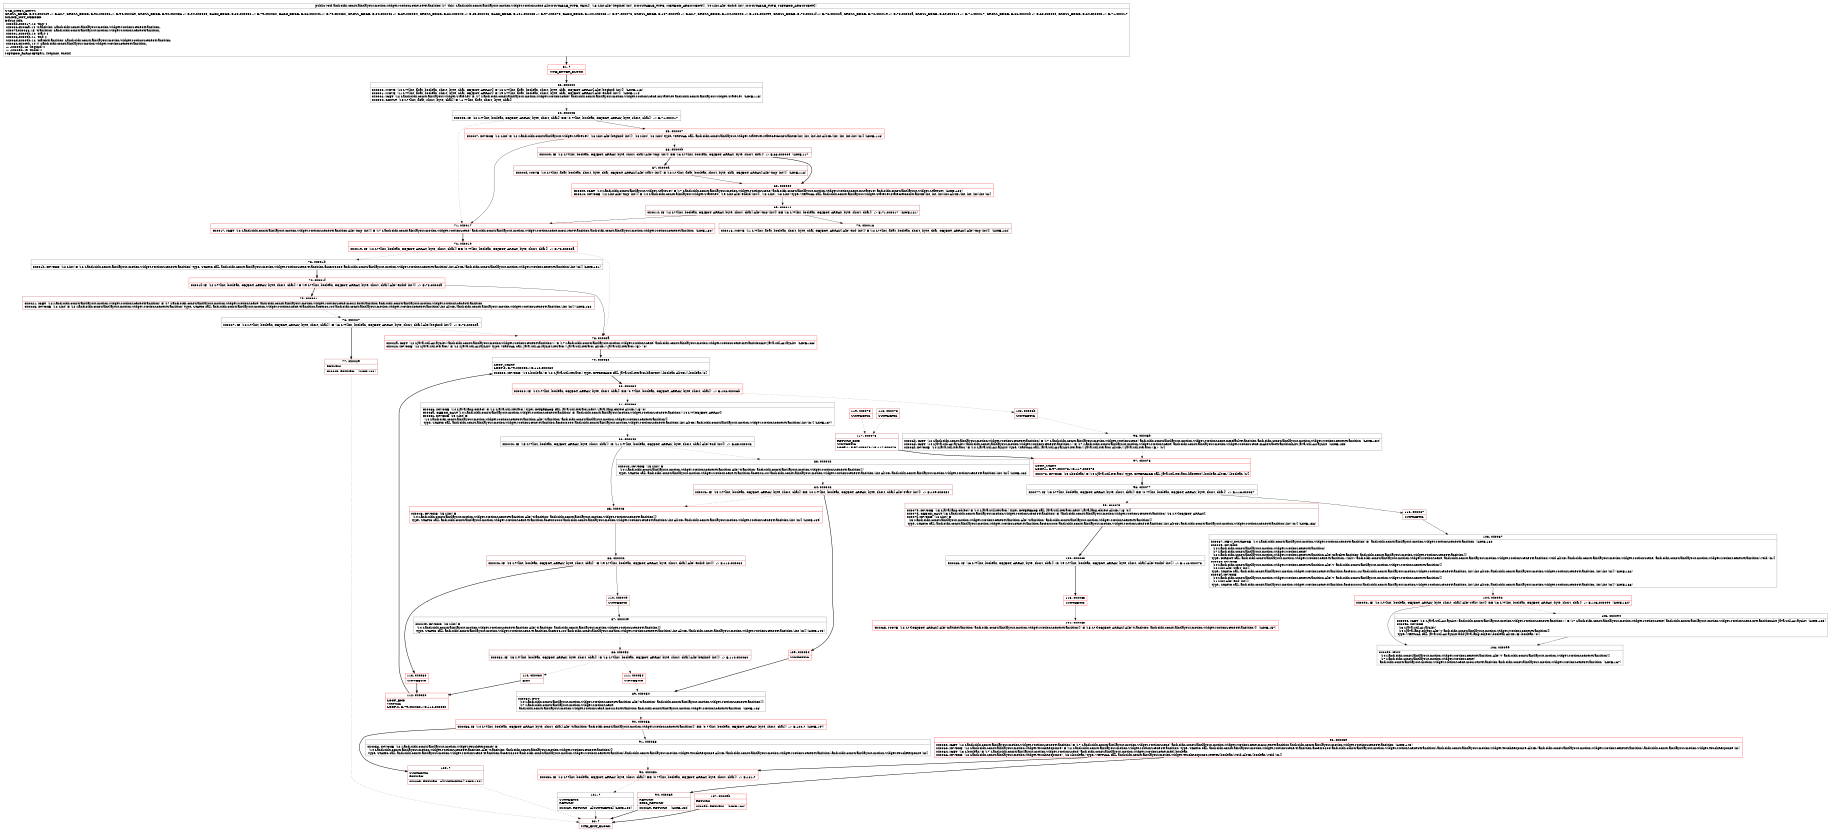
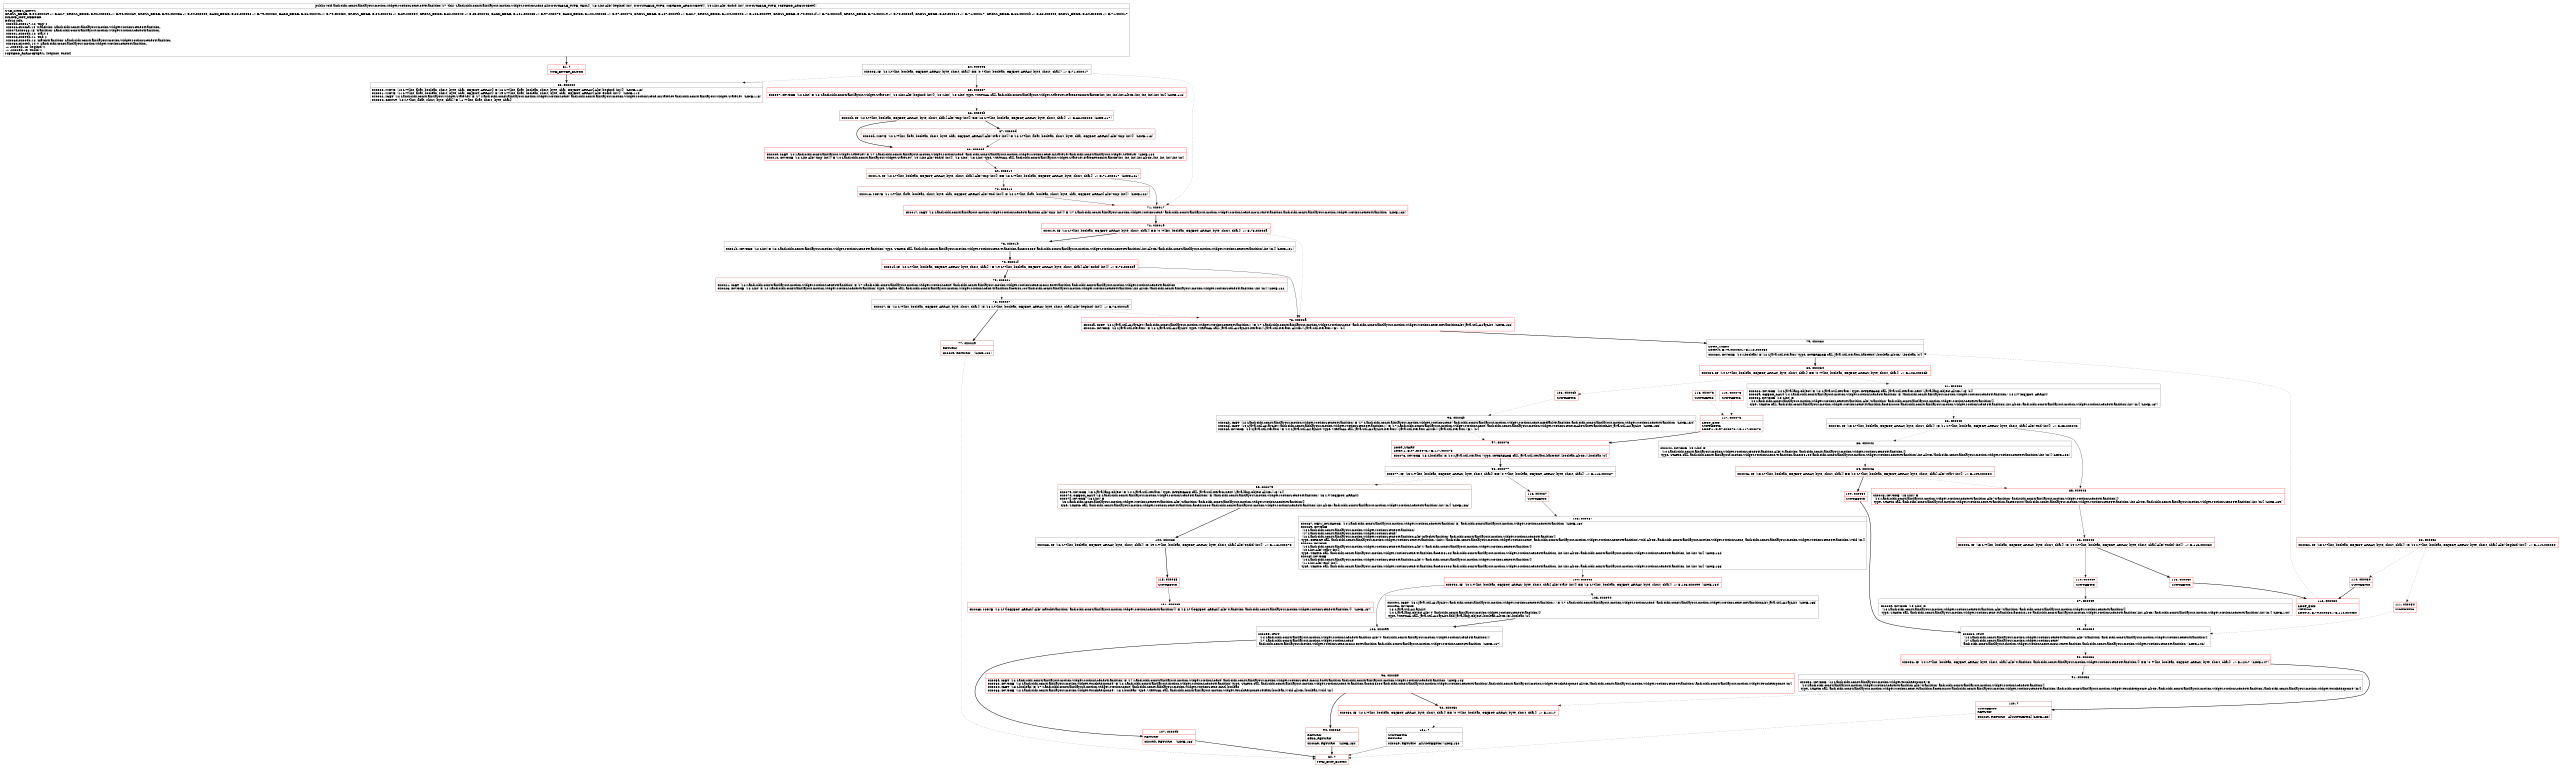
edge "63: 0x0000" -> "64: 0x0005": reversed
edge "65: 0x0007" -> "71: 0x0017": now "70: 0x0016" -> "71: 0x0017"
edge "72: 0x0019" -> "73: 0x001b": style dotted -> bold
node "117: 0x0073": text "RETURN_END" -> "LOOP_END"
edge "112: 0x0030" -> "79: 0x0030": style bold -> dotted
edge "87: 0x004e" -> "88: 0x0052": now "87: 0x004e" -> "89: 0x0054"
edge "105: 0x0094" -> "106: 0x0099": style solid -> bold
edge "106: 0x0099" -> "107: 0x009b": added
node "114: 0x0030": text "EXIT" -> "SYNTHETIC"
